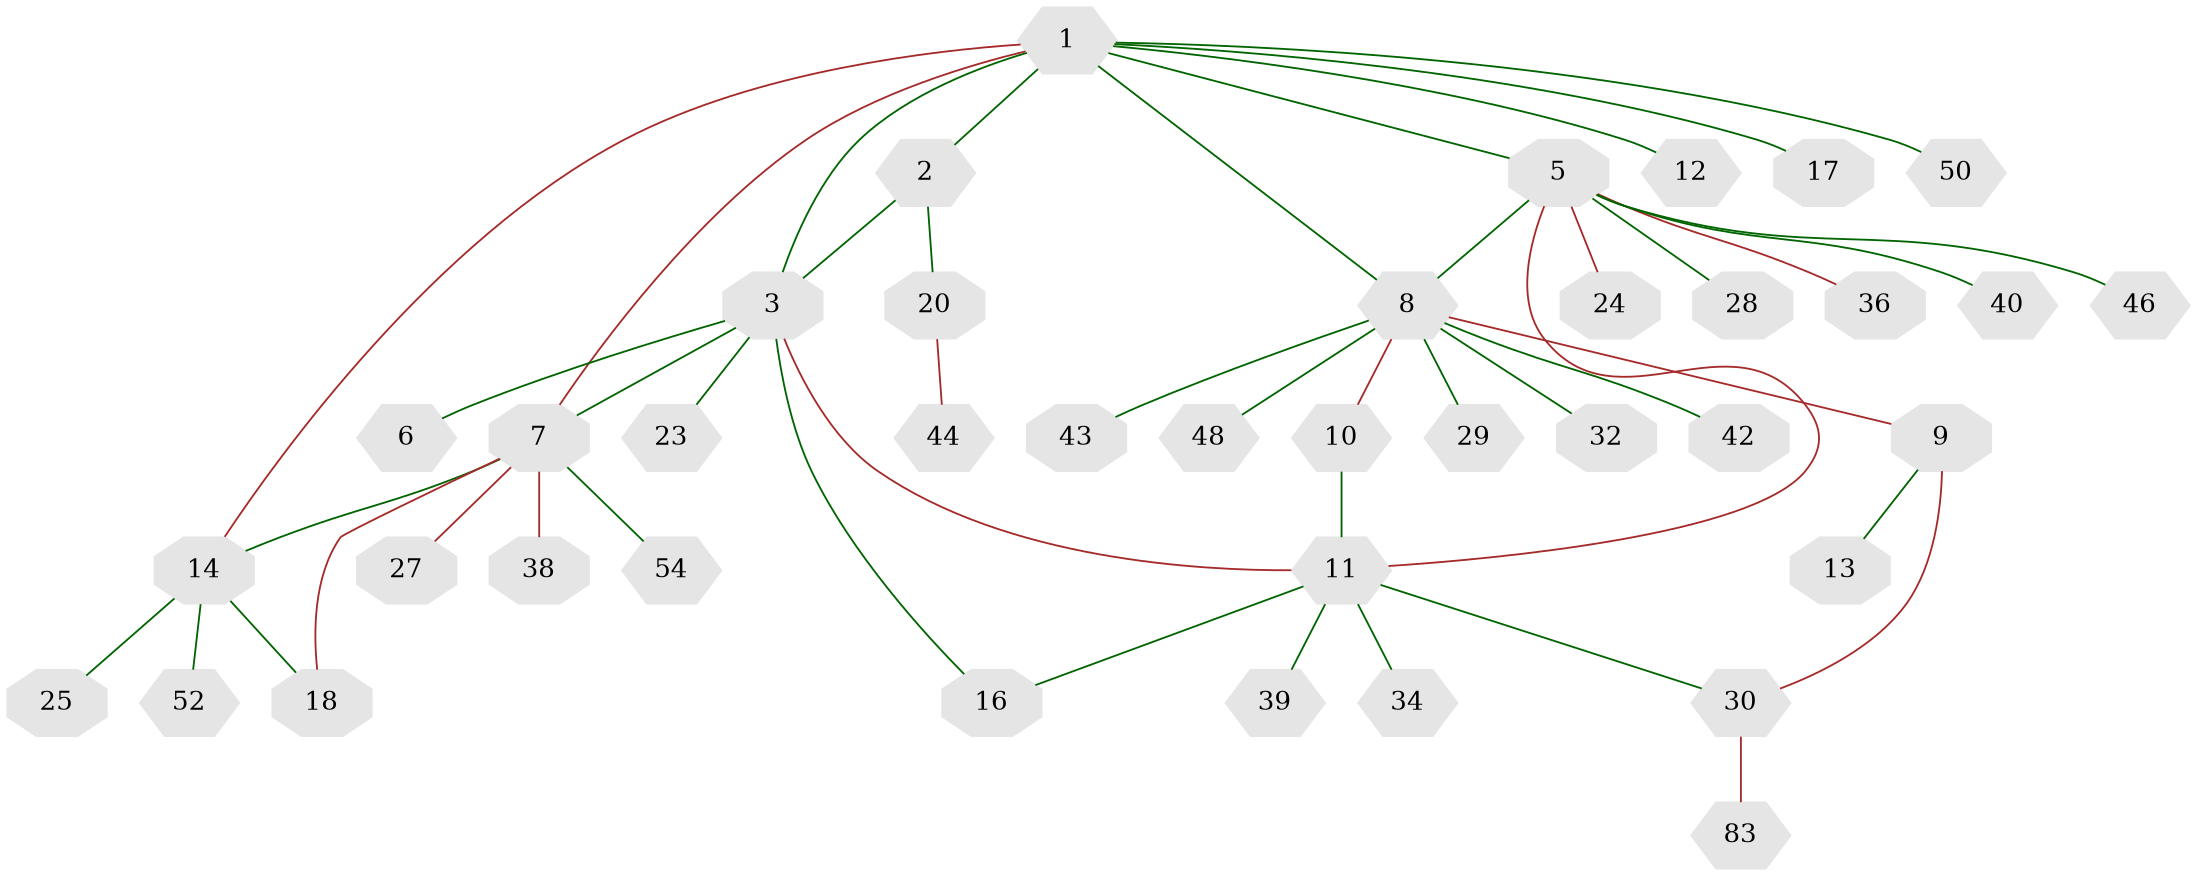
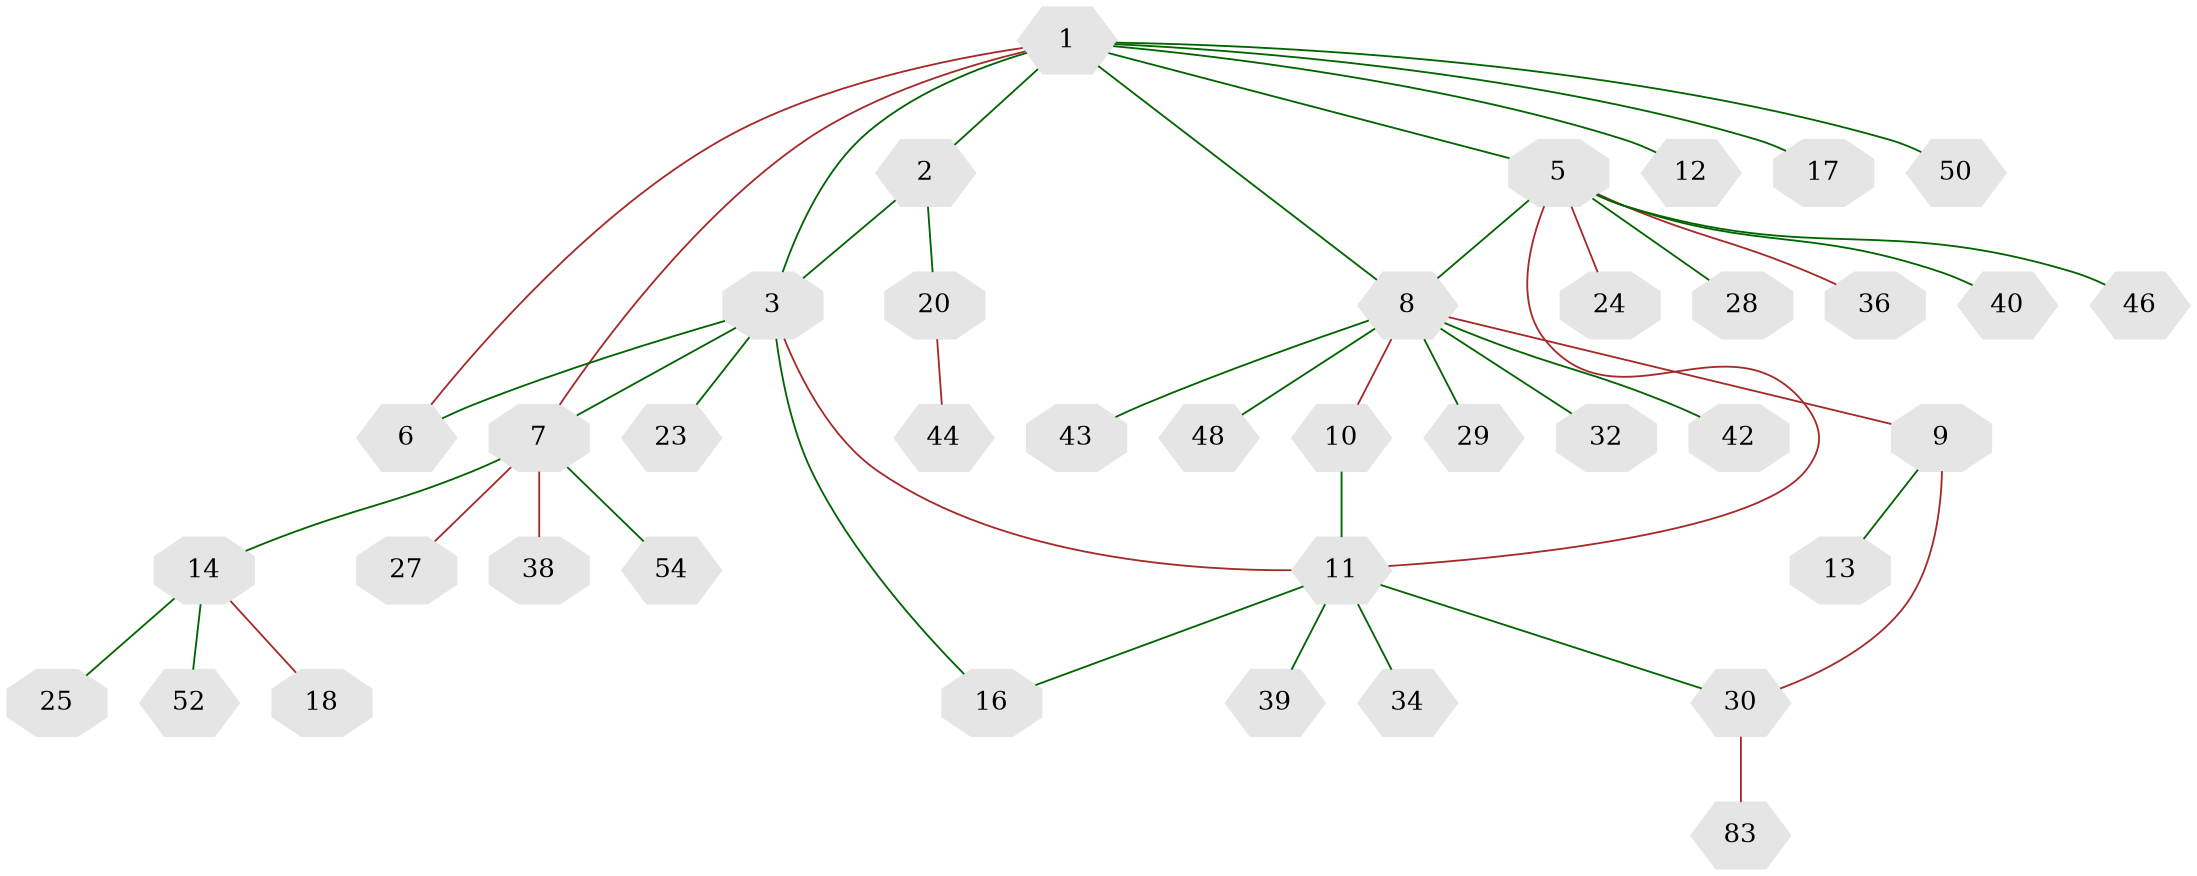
edge "1" -- "14": now "1" -- "6"
edge "7" -- "18": removed
edge "14" -- "18": color darkgreen -> brown
